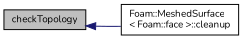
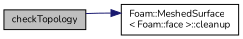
edge "Foam::MeshedSurface < Foam::face >::cleanup" -> "checkTopology": reversed
